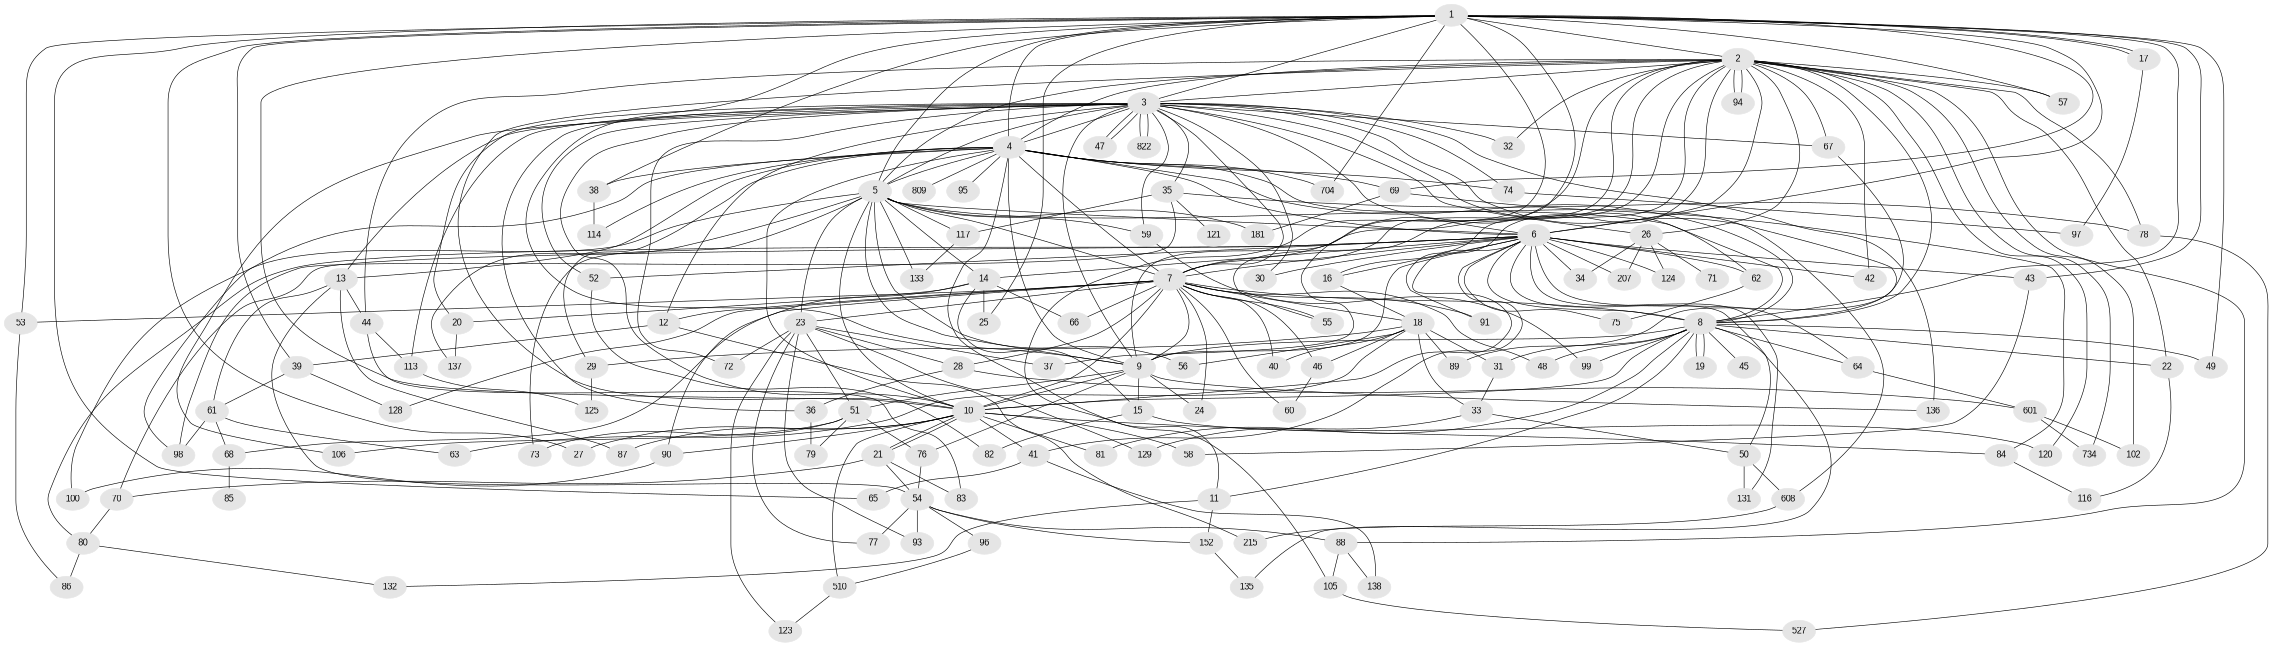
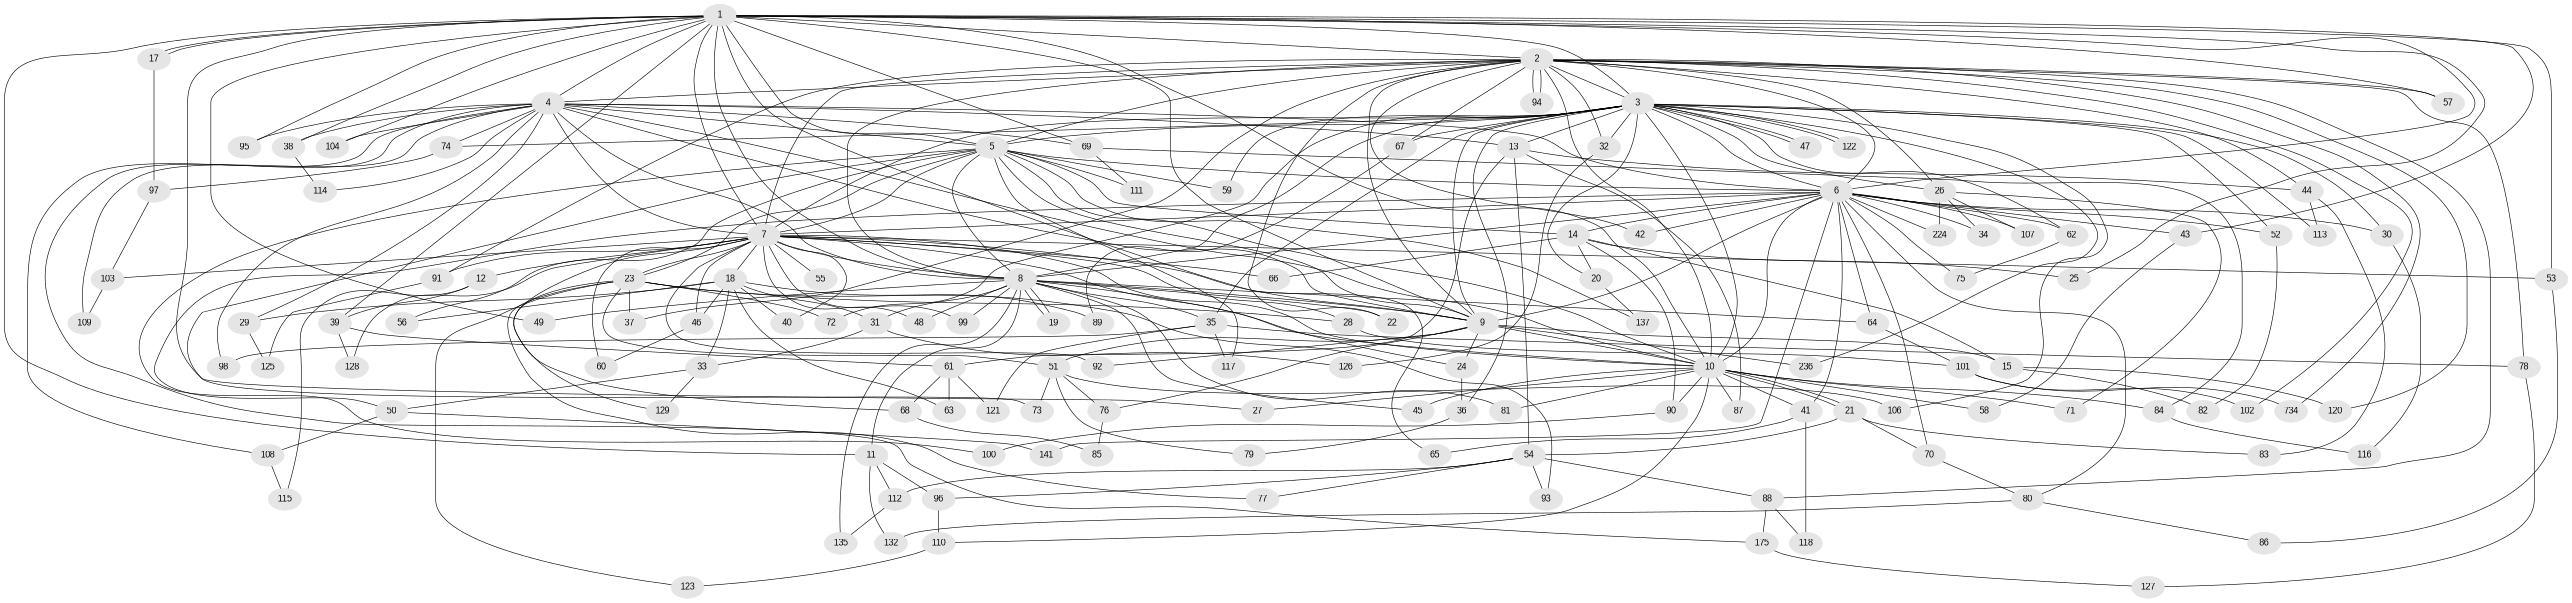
edge "1" -- "95": added
edge "3" -- "4": removed
edge "3" -- "12": removed
node "822": label "822" -> "122"
edge "2" -- "55": removed
node "809": label "809" -> "109"
node "704": label "704" -> "104"
node "181": label "181" -> "111"
node "103": added
node "133": removed
node "16": removed
node "207": label "207" -> "107"
node "124": label "124" -> "224"
edge "8" -- "35": added
edge "59" -- "99": now "7" -- "99"
node "92": added
node "126": added
edge "10" -- "45": added
edge "28" -- "36": now "24" -- "36"
edge "113" -- "125": now "91" -- "125"
edge "10" -- "71": added
node "136": label "136" -> "236"
node "601": label "601" -> "101"
edge "61" -- "98": now "61" -- "121"
edge "22" -- "116": now "30" -- "116"
edge "76" -- "54": now "76" -- "85"
edge "11" -- "96": added
node "131": label "131" -> "141"
node "608": label "608" -> "108"
node "152": label "152" -> "112"
node "215": label "215" -> "115"
node "510": label "510" -> "110"
node "105": label "105" -> "175"
node "138": label "138" -> "118"
node "527": label "527" -> "127"
